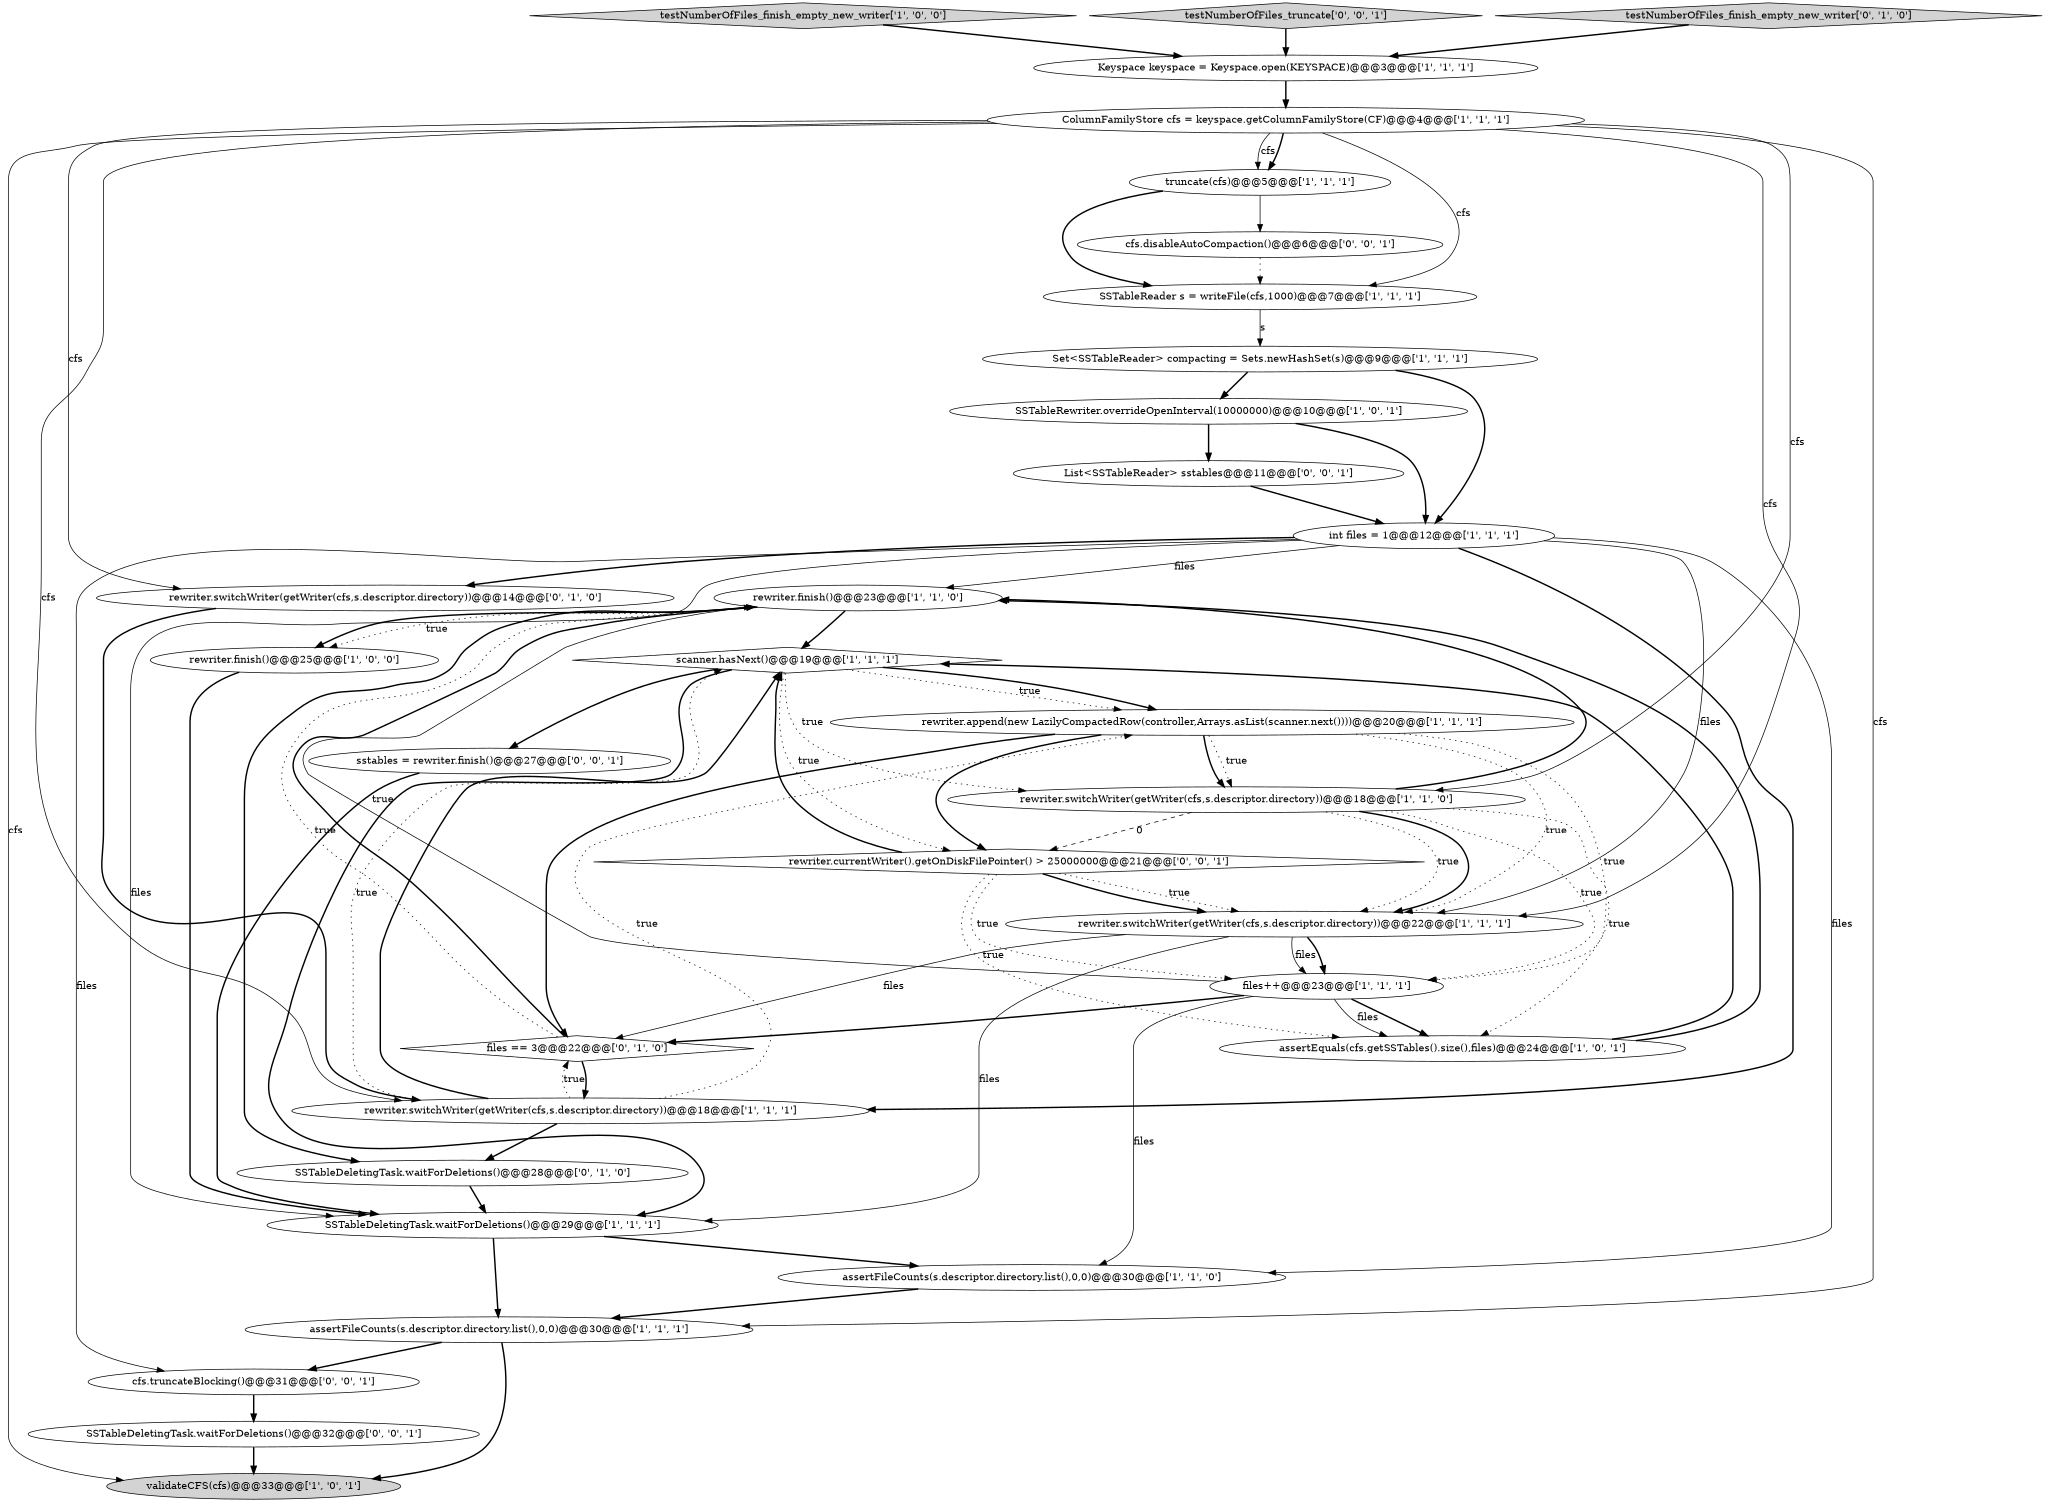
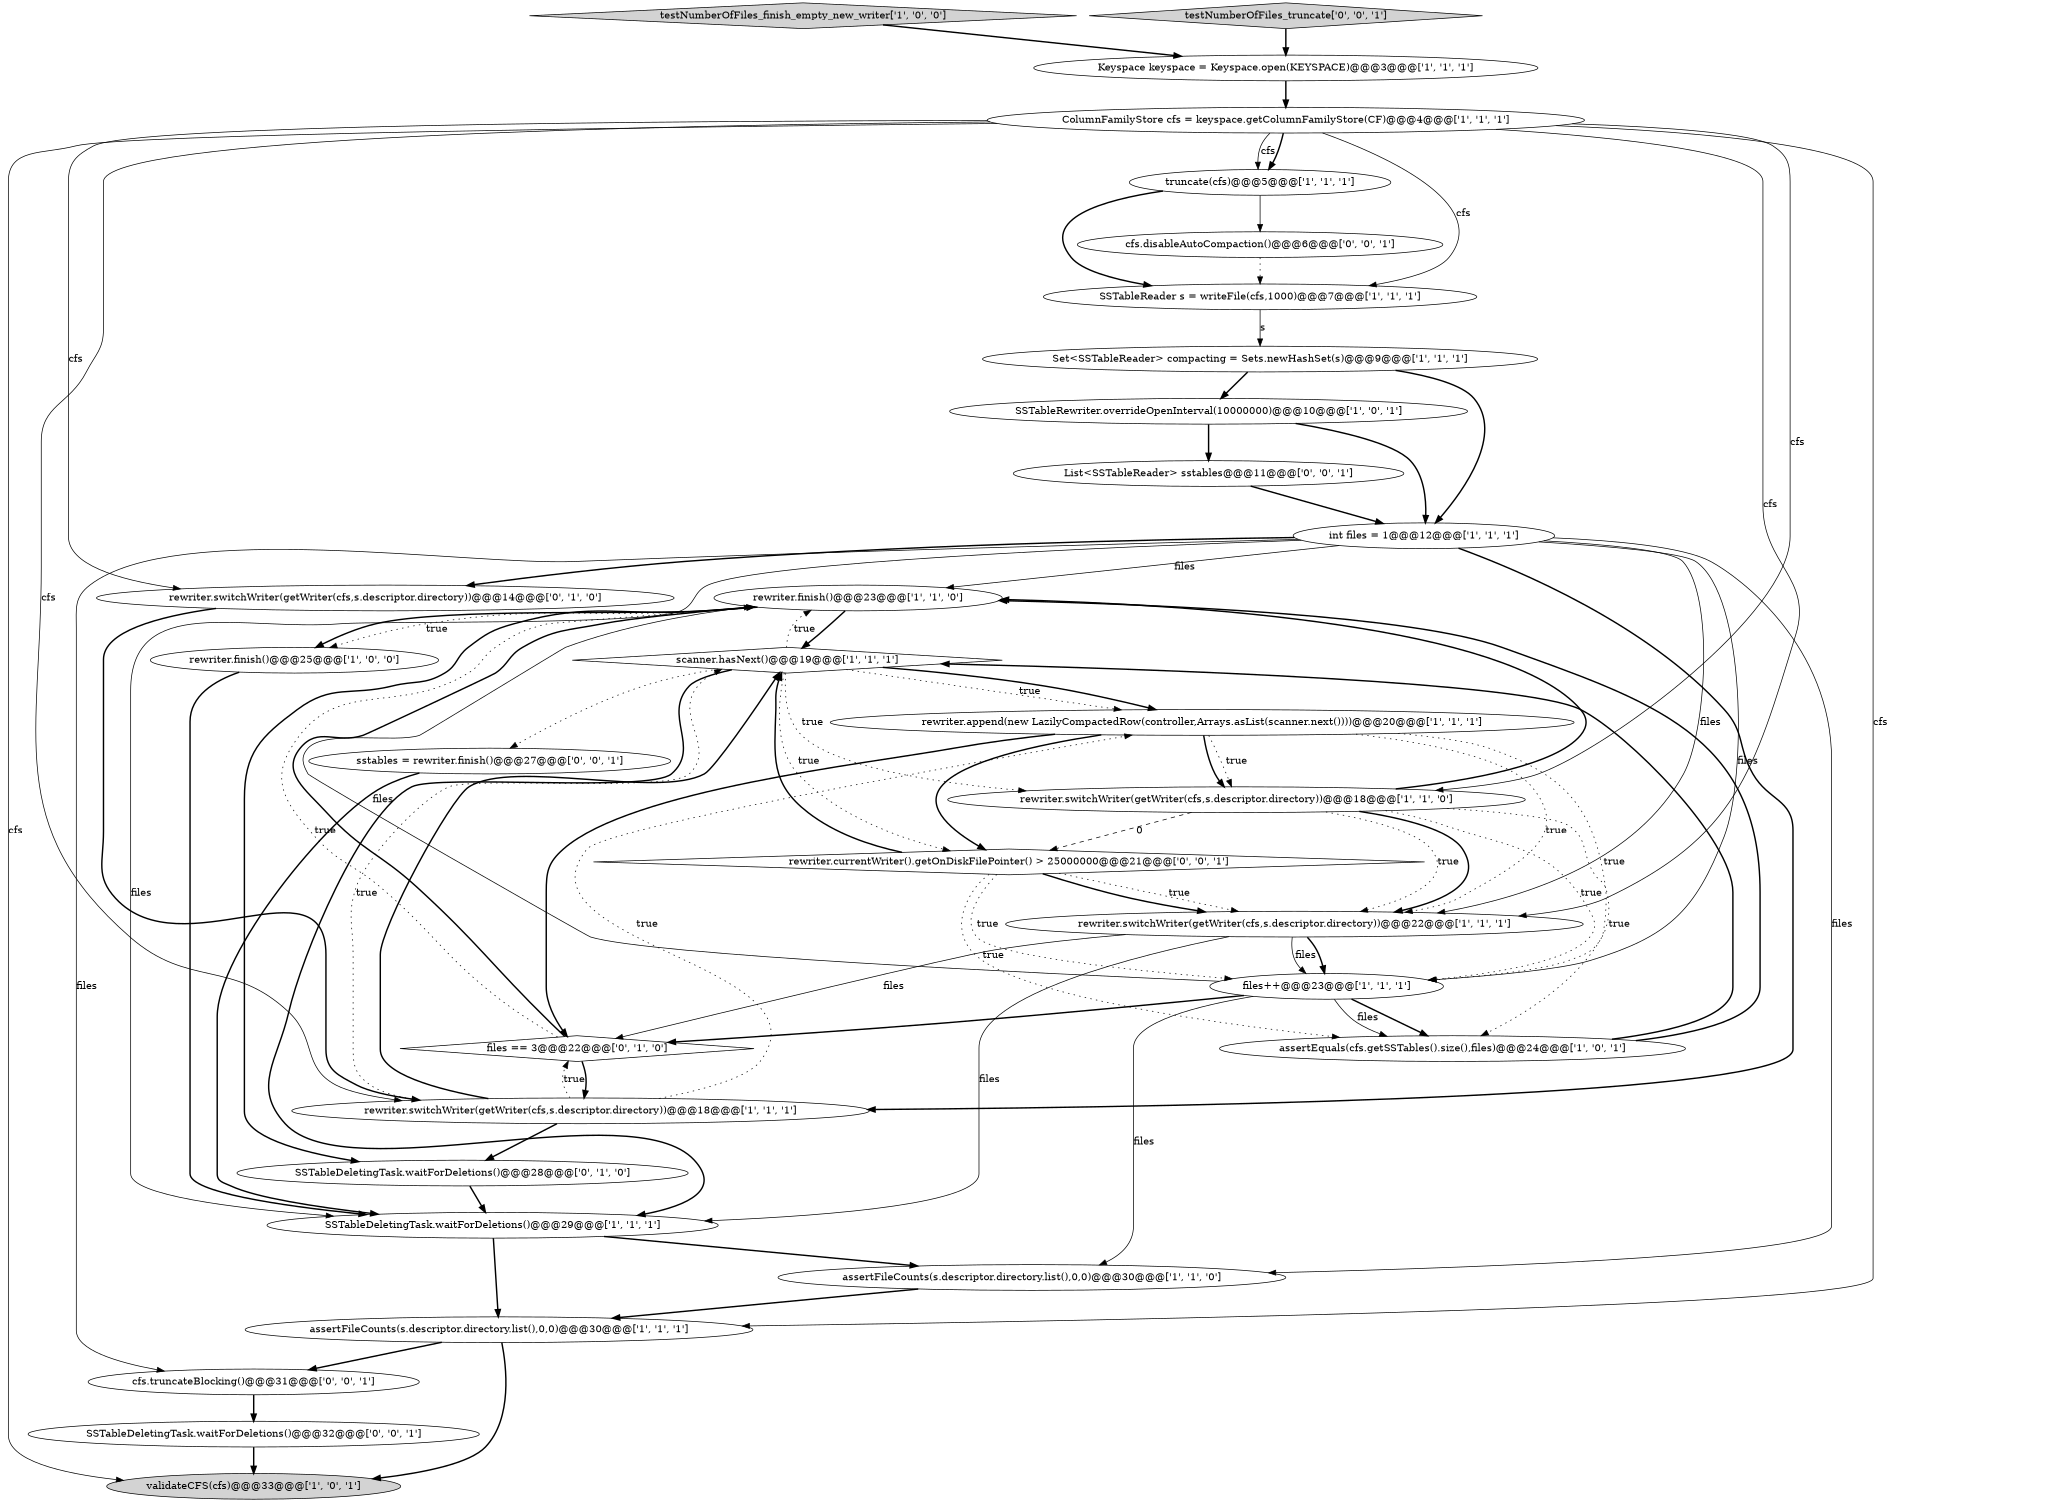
node "testNumberOfFiles_finish_empty_new_writer['0', '1', '0']": removed
edge "scanner.hasNext()@@@19@@@['1', '1', '1']" -> "rewriter.finish()@@@23@@@['1', '1', '0']": added, label "true"
edge "scanner.hasNext()@@@19@@@['1', '1', '1']" -> "sstables = rewriter.finish()@@@27@@@['0', '0', '1']": style bold -> dotted
edge "int files = 1@@@12@@@['1', '1', '1']" -> "files++@@@23@@@['1', '1', '1']": added, label "files"
edge "files++@@@23@@@['1', '1', '1']" -> "rewriter.finish()@@@23@@@['1', '1', '0']": label "true" -> "files"
